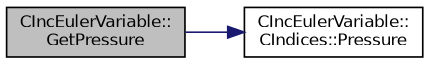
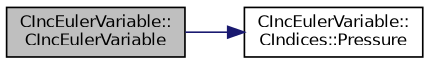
node "CIncEulerVariable:: GetPressure": label "CIncEulerVariable:: GetPressure" -> "CIncEulerVariable:: CIncEulerVariable"
